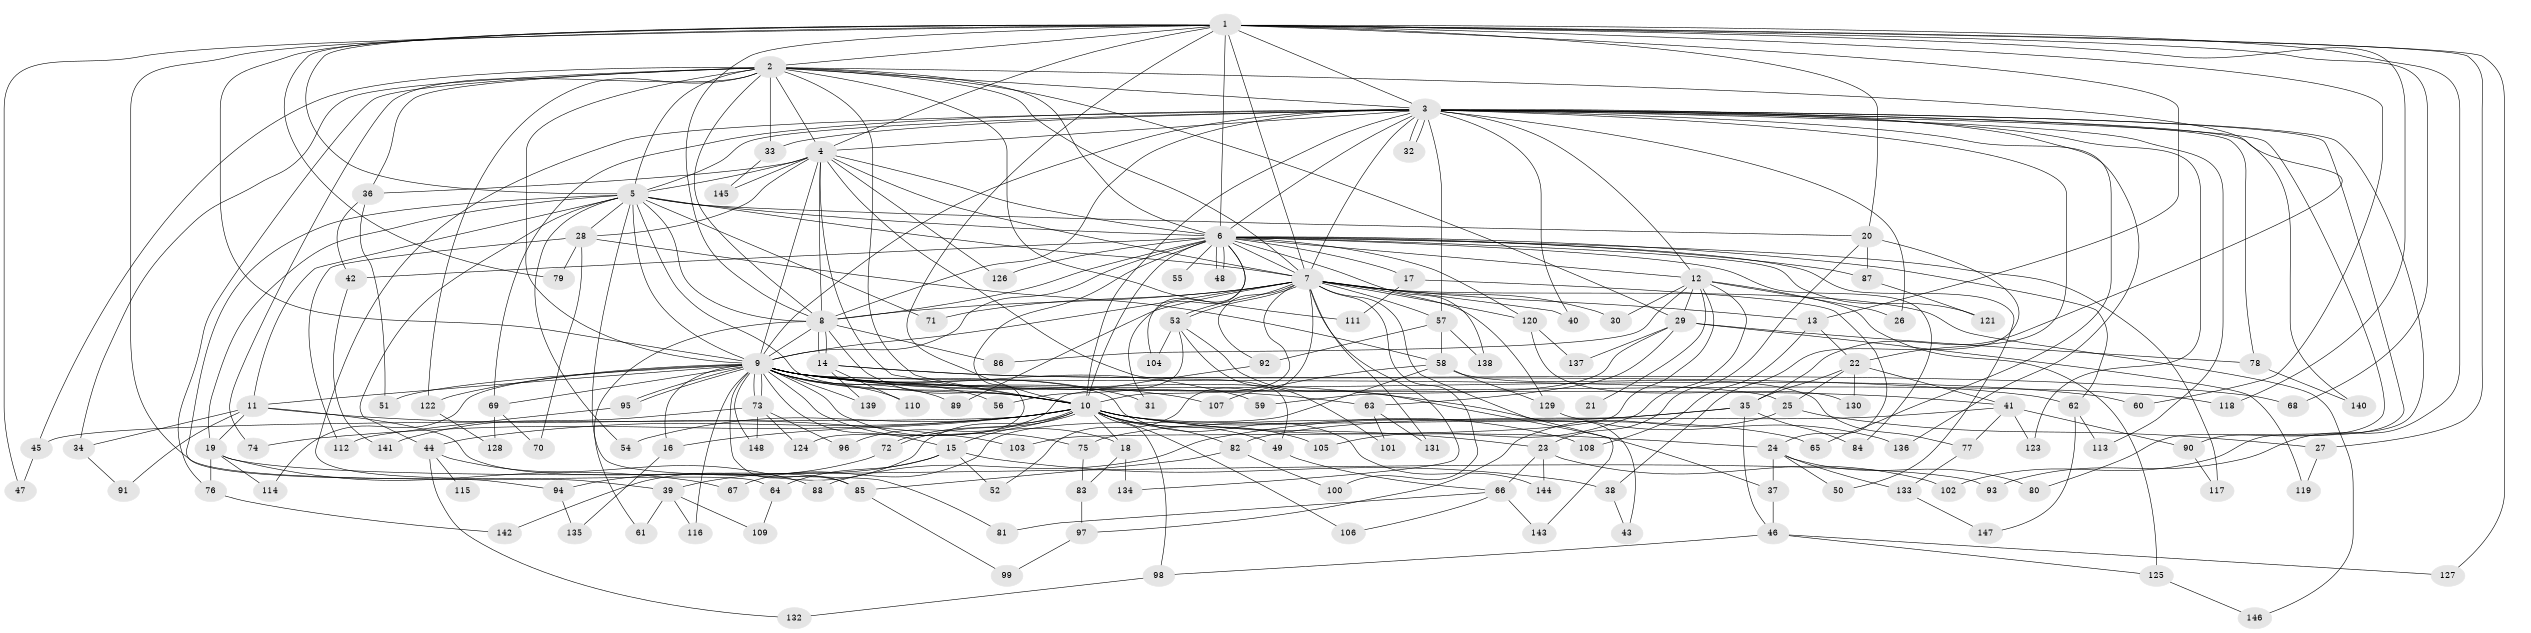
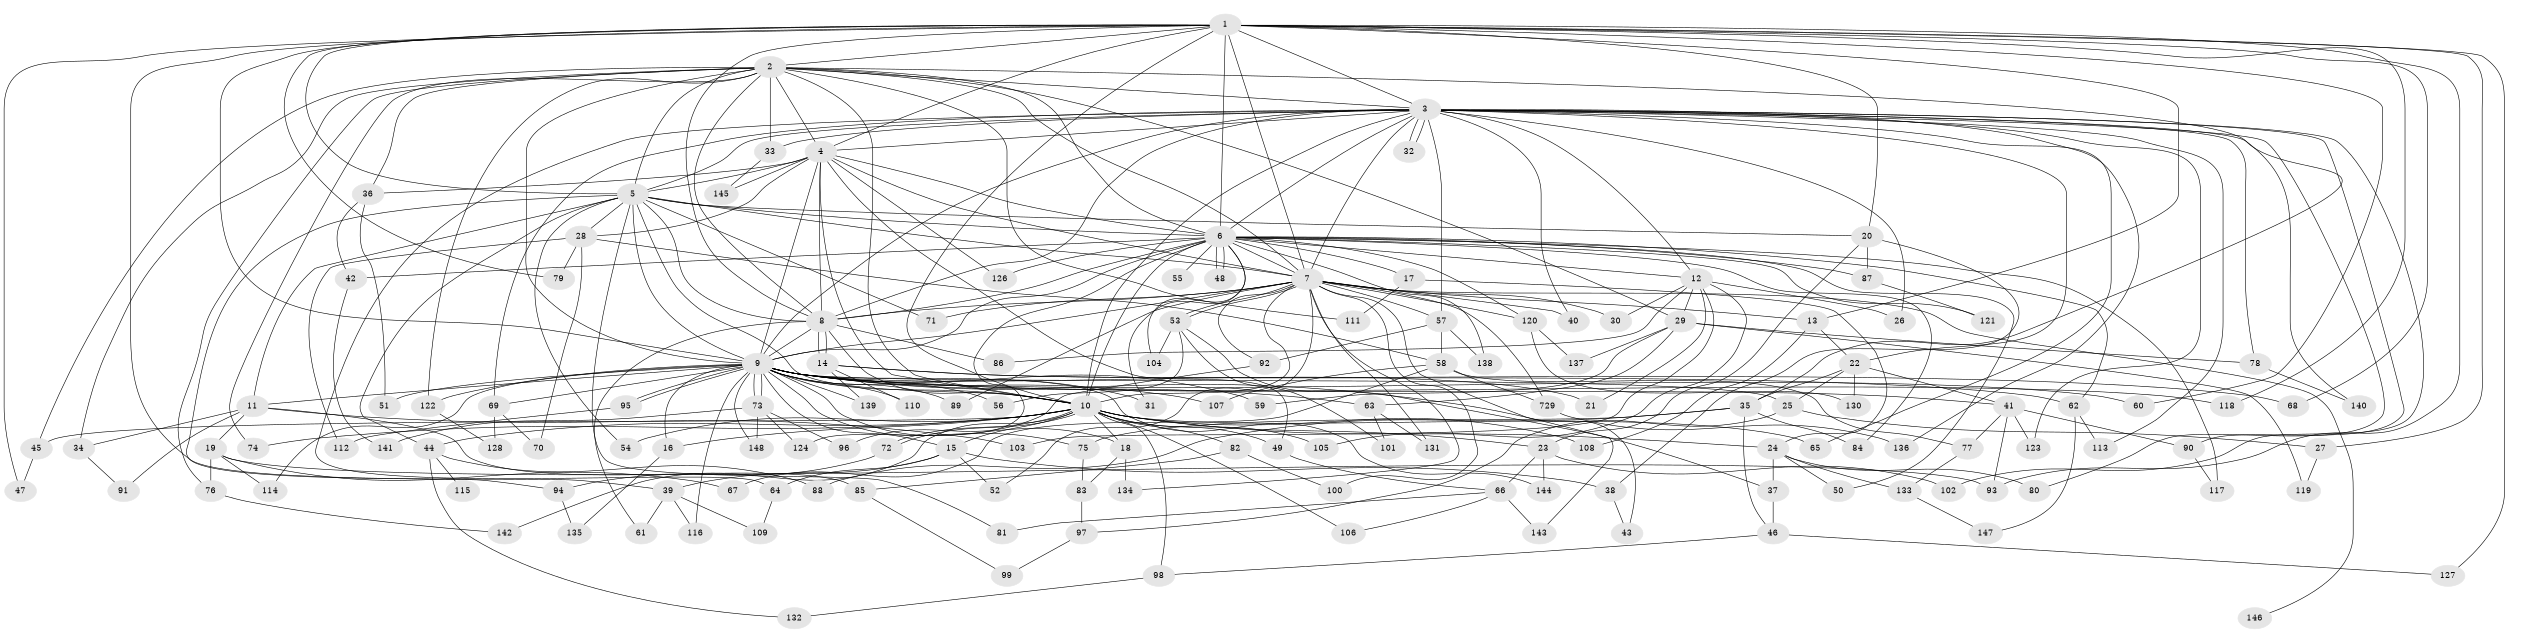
edge "5" -- "19": removed
node "129": label "129" -> "729"
edge "41" -- "82": now "41" -- "93"
edge "9" -- "85": now "9" -- "21"
node "125": removed
